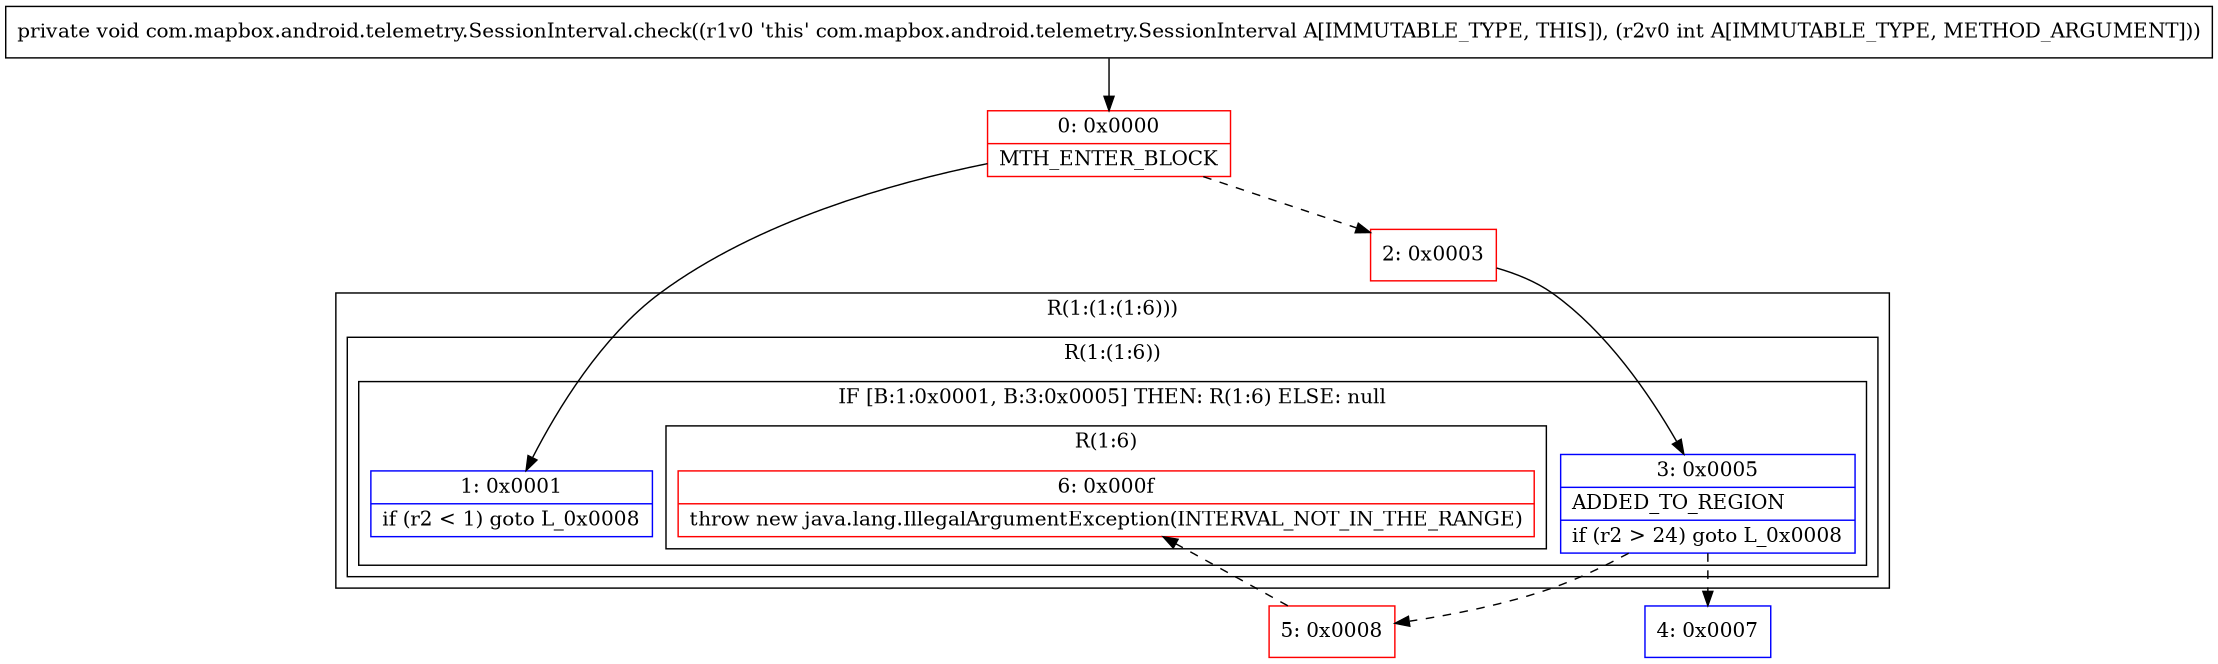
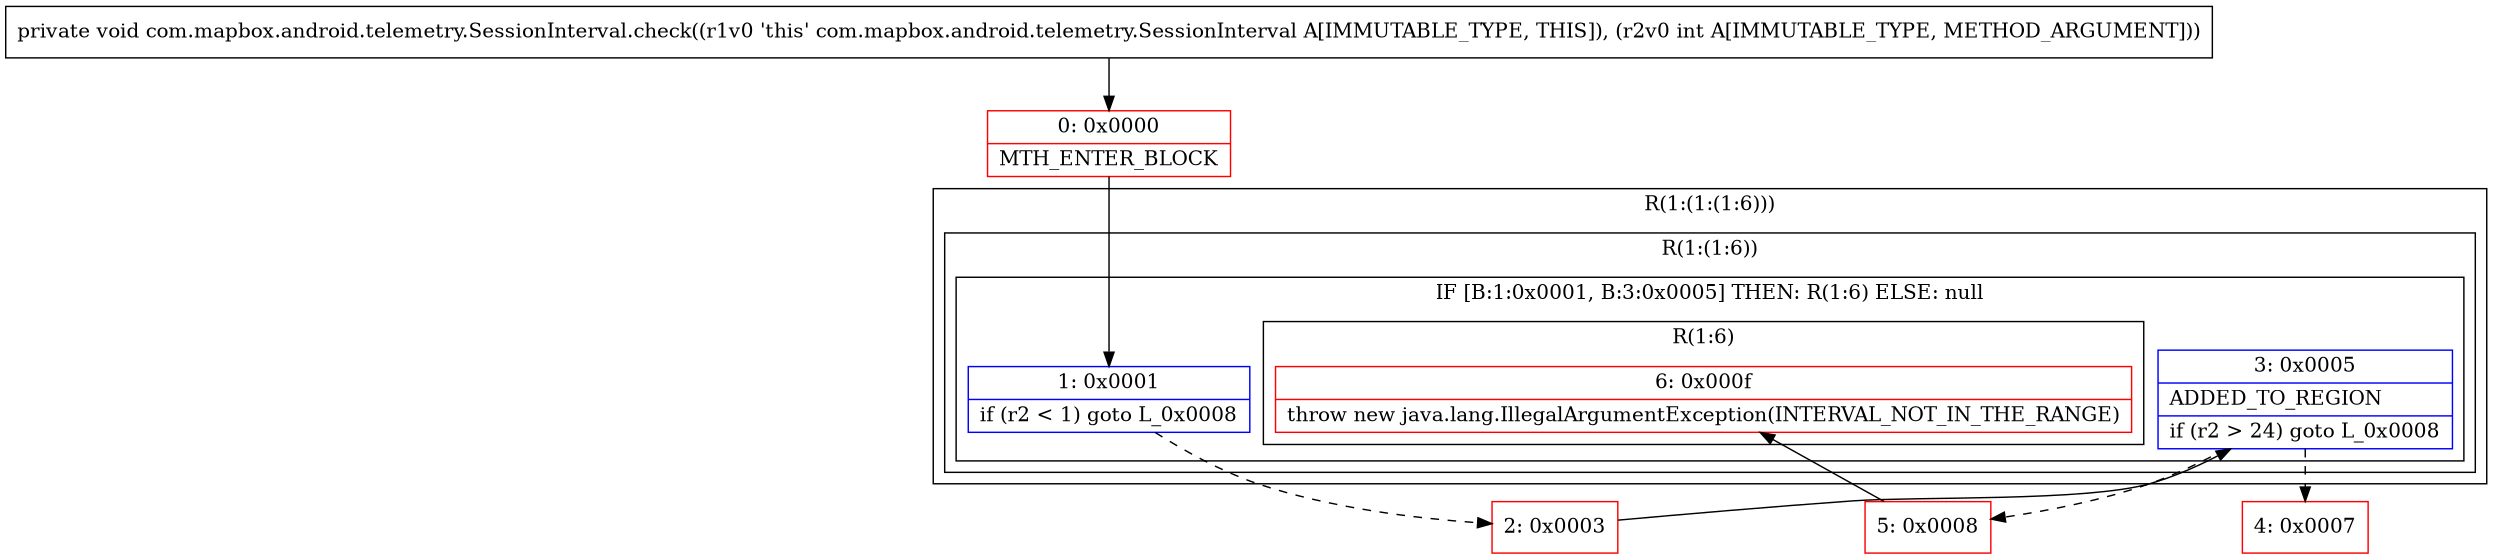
edge "0: 0x0000" -> "2: 0x0003": now "1: 0x0001" -> "2: 0x0003"
edge "5: 0x0008" -> "6: 0x000f": style dashed -> solid
node "4: 0x0007": color blue -> red
